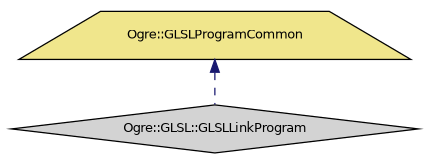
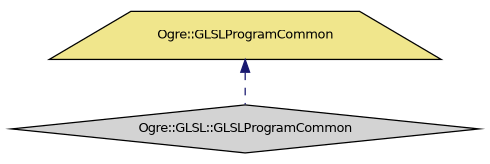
node "Ogre::GLSL::GLSLLinkProgram": label "Ogre::GLSL::GLSLLinkProgram" -> "Ogre::GLSL::GLSLProgramCommon"
